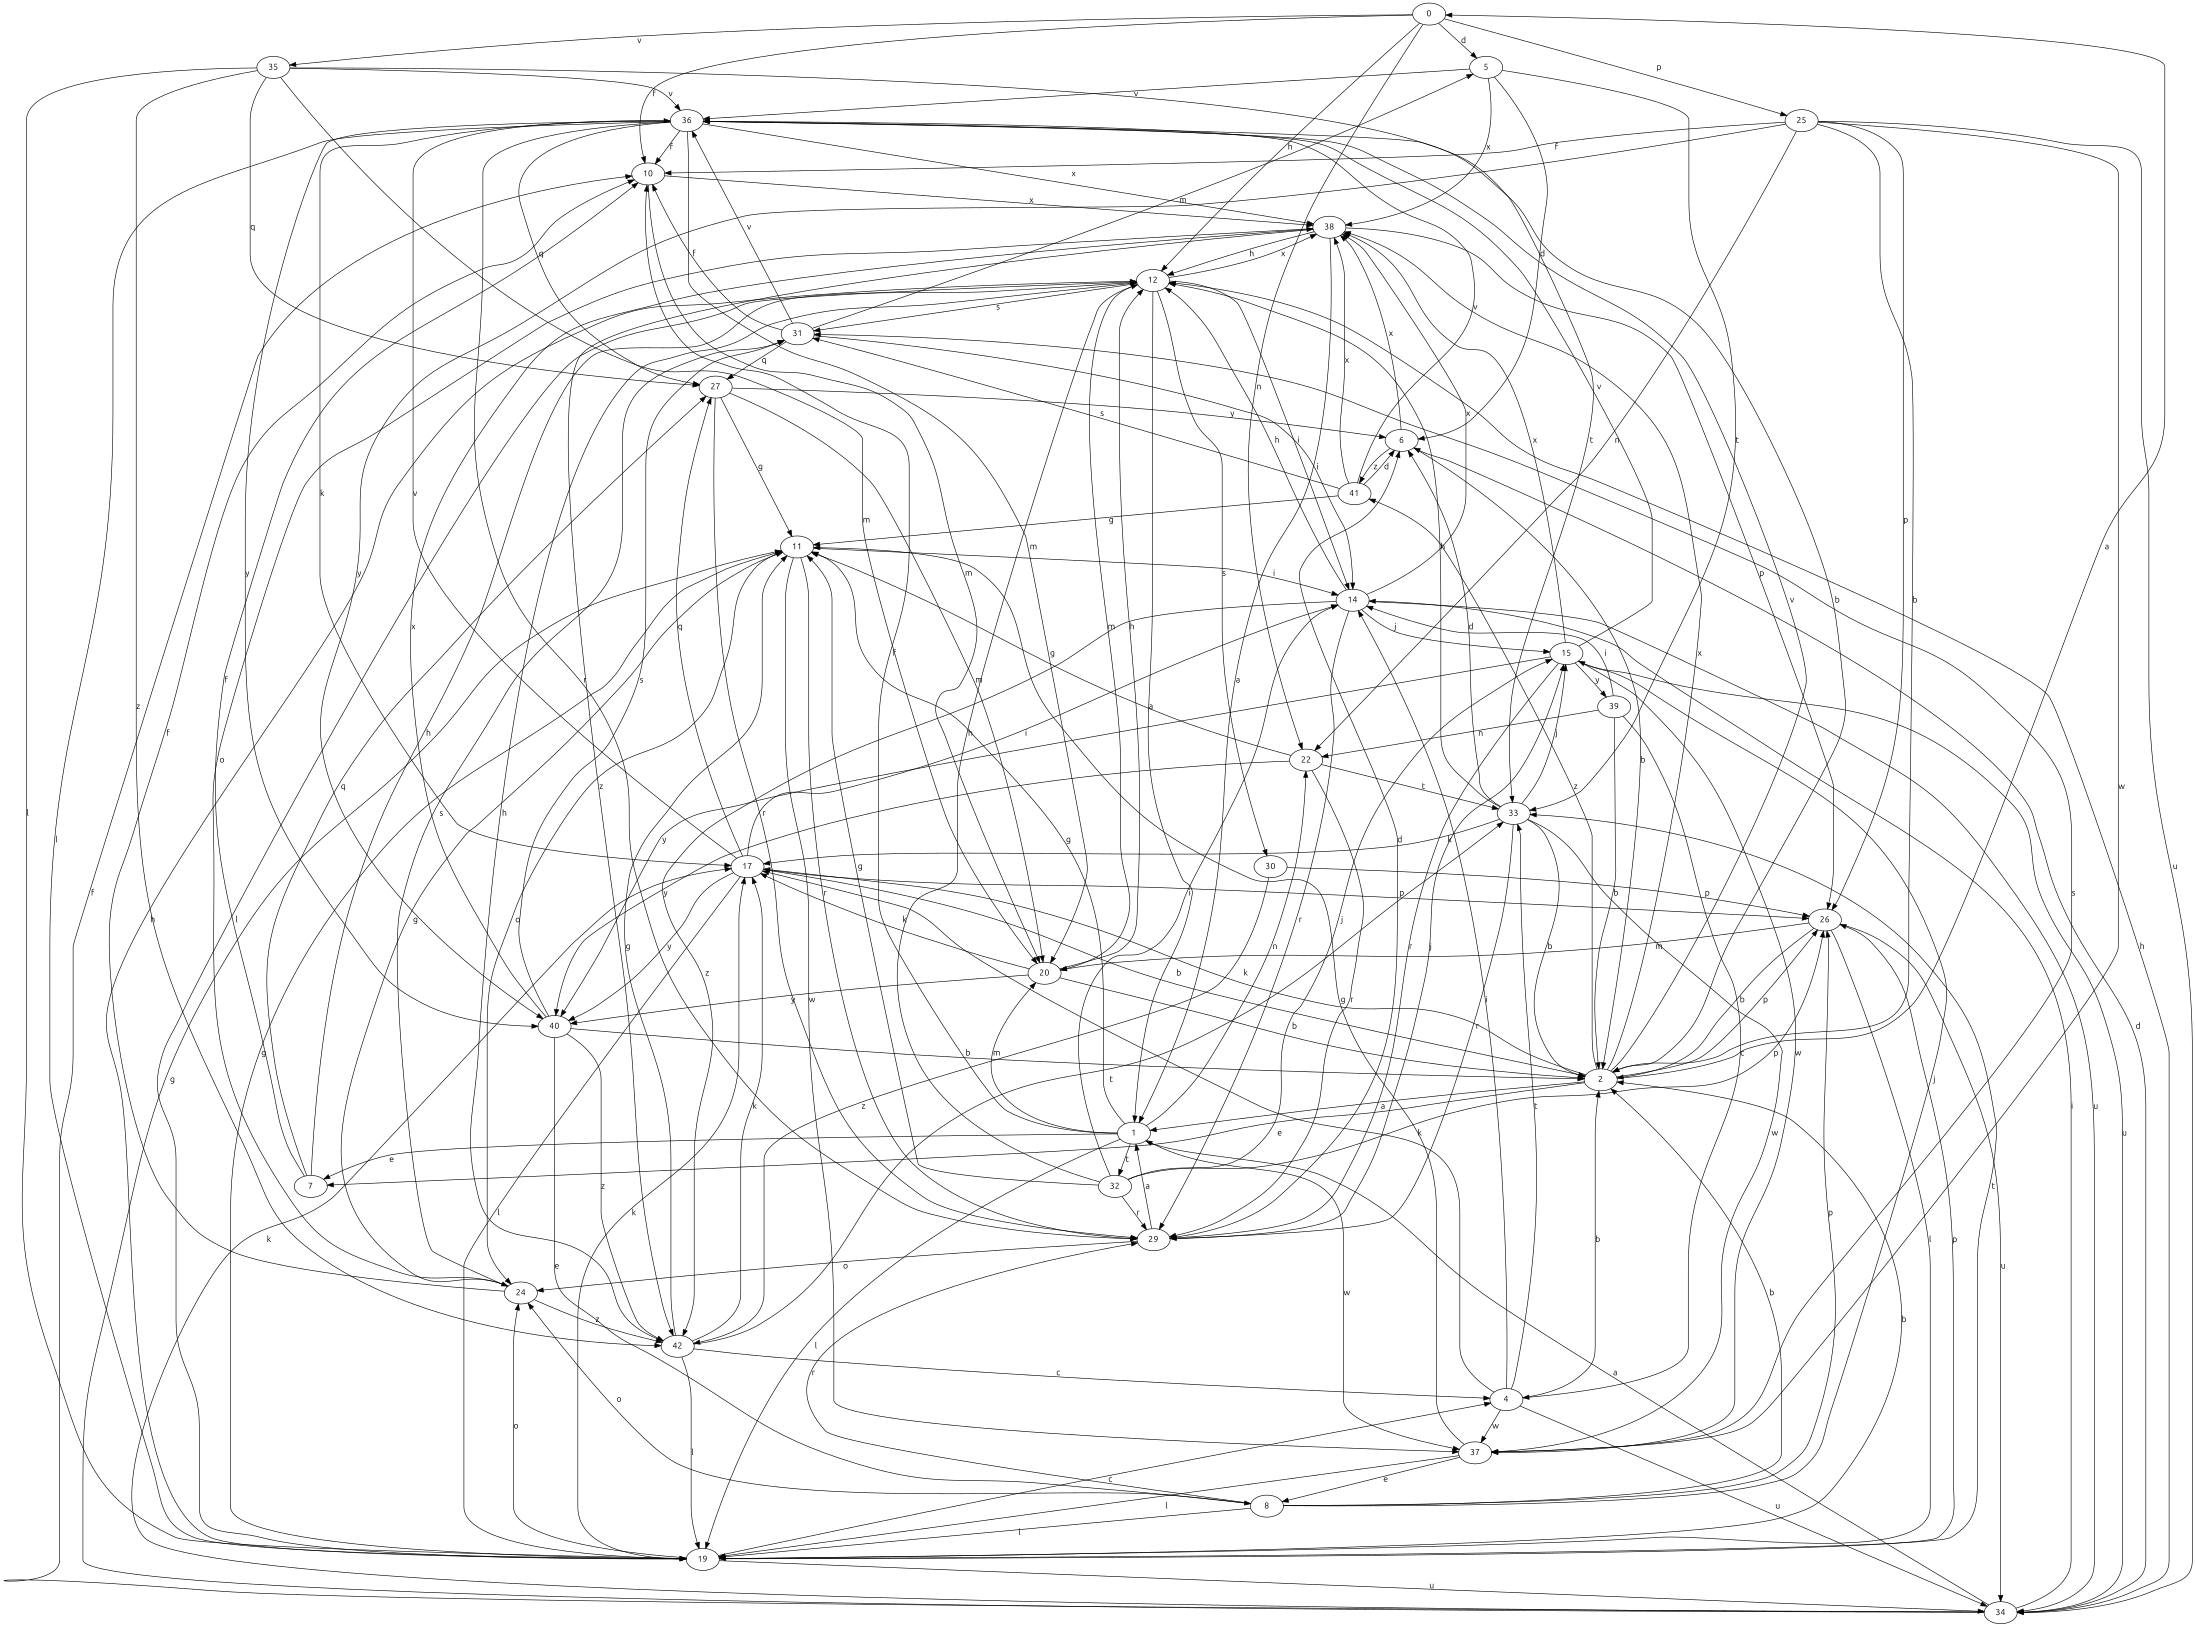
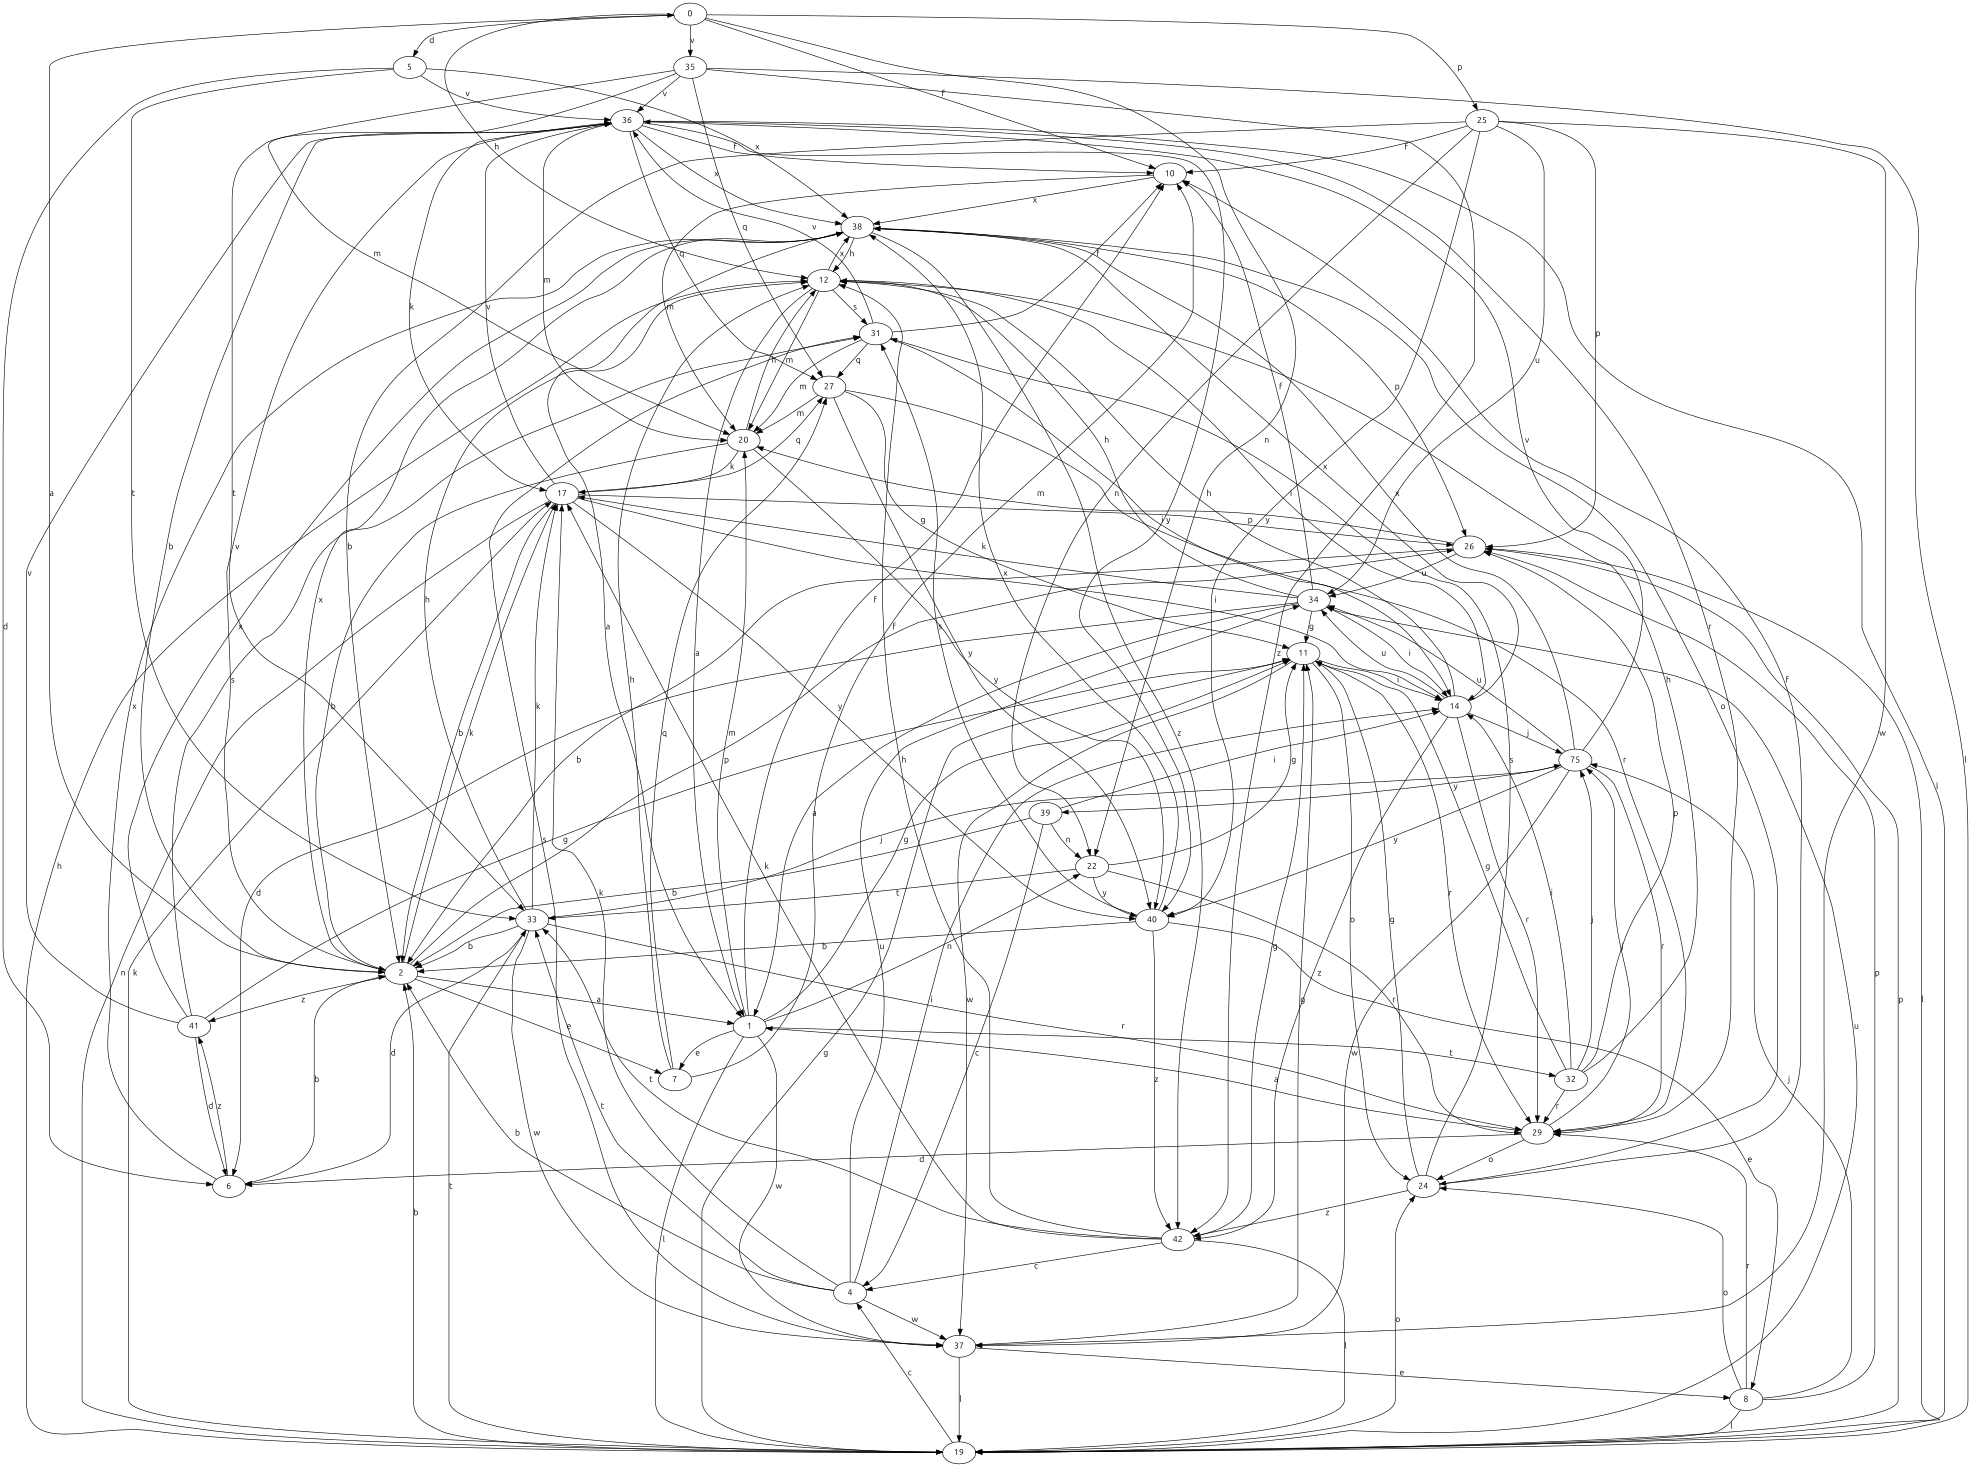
edge "31" -> "5": now "31" -> "20"
edge "27" -> "6": now "27" -> "40"
node "15": label "15" -> "75"
edge "12" -> "19": removed, label "l"
node "30": removed
edge "17" -> "19": label "l" -> "n"
edge "8" -> "2": removed, label "b"
